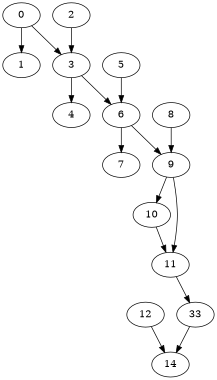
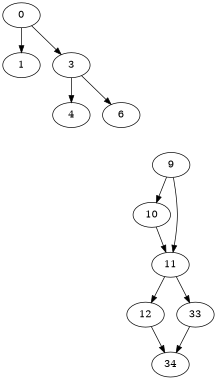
node "2": removed
node "5": removed
node "8": removed
edge "6" -> "9": removed
node "7": removed
edge "11" -> "12": added
node "14": label "14" -> "34"
